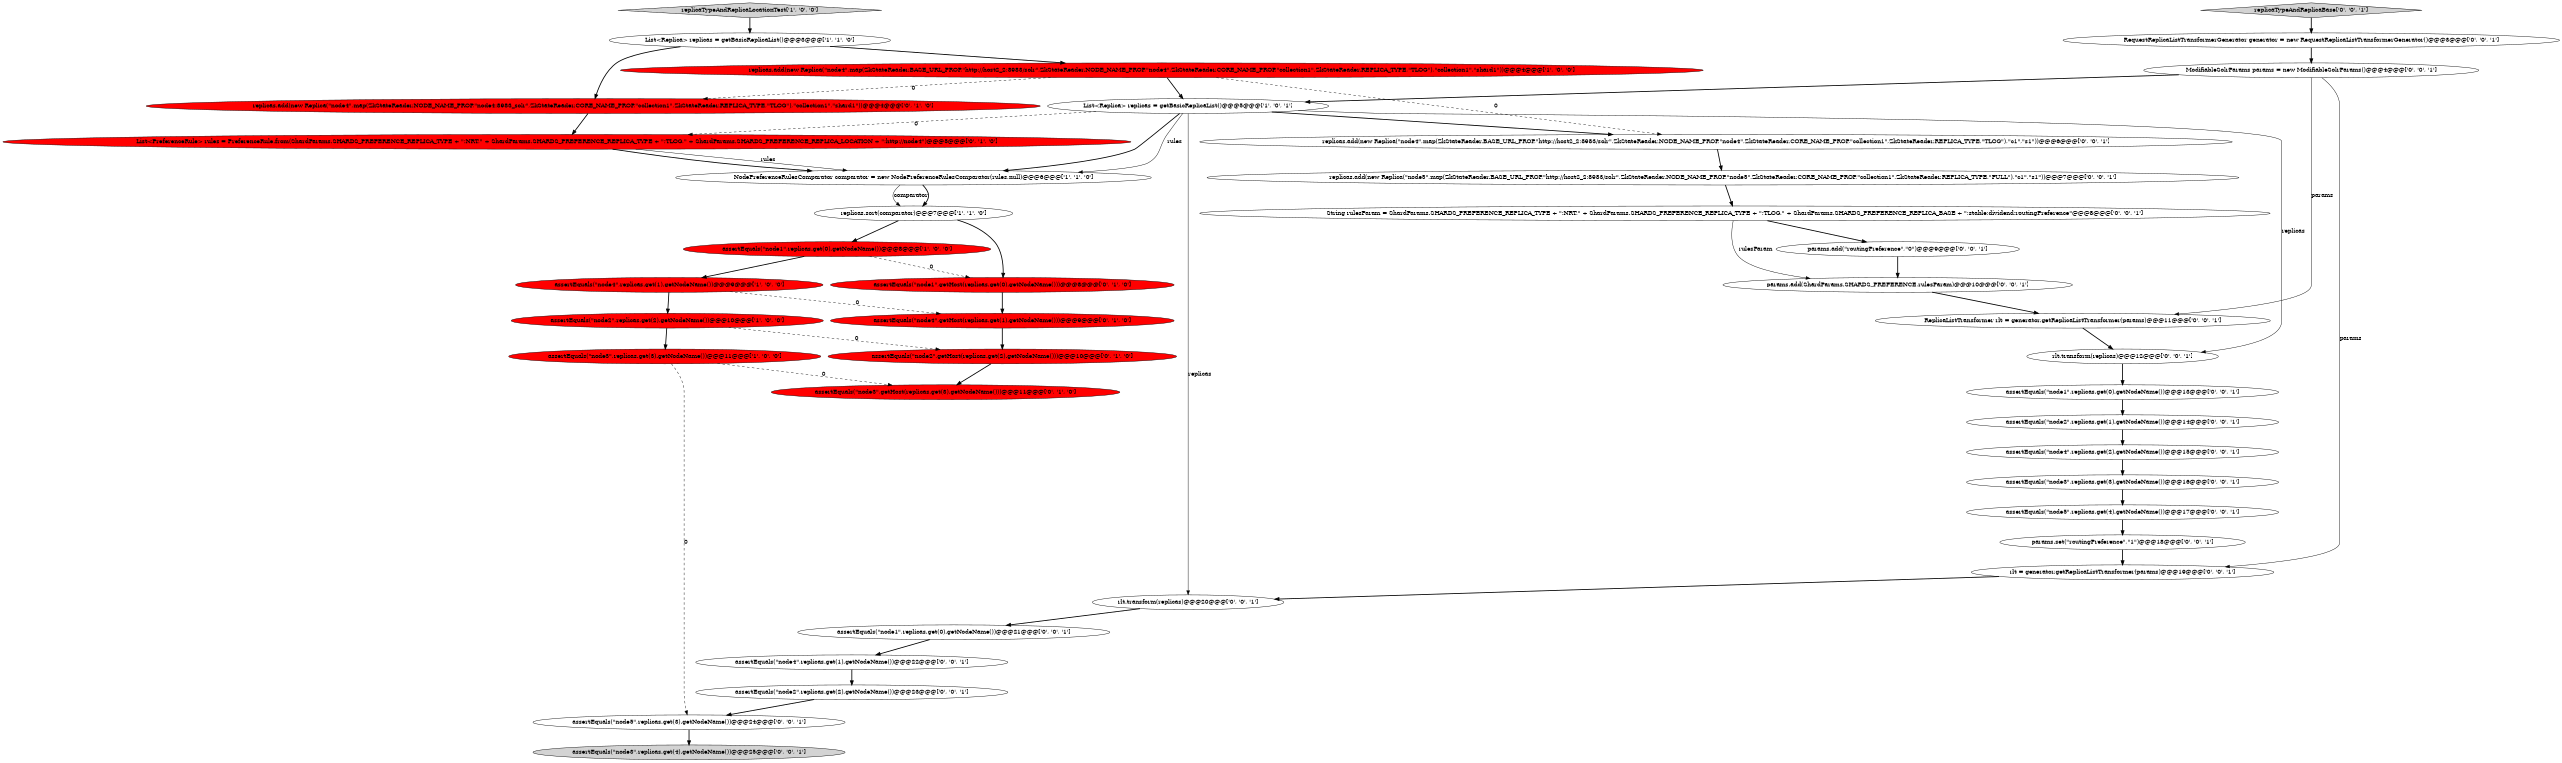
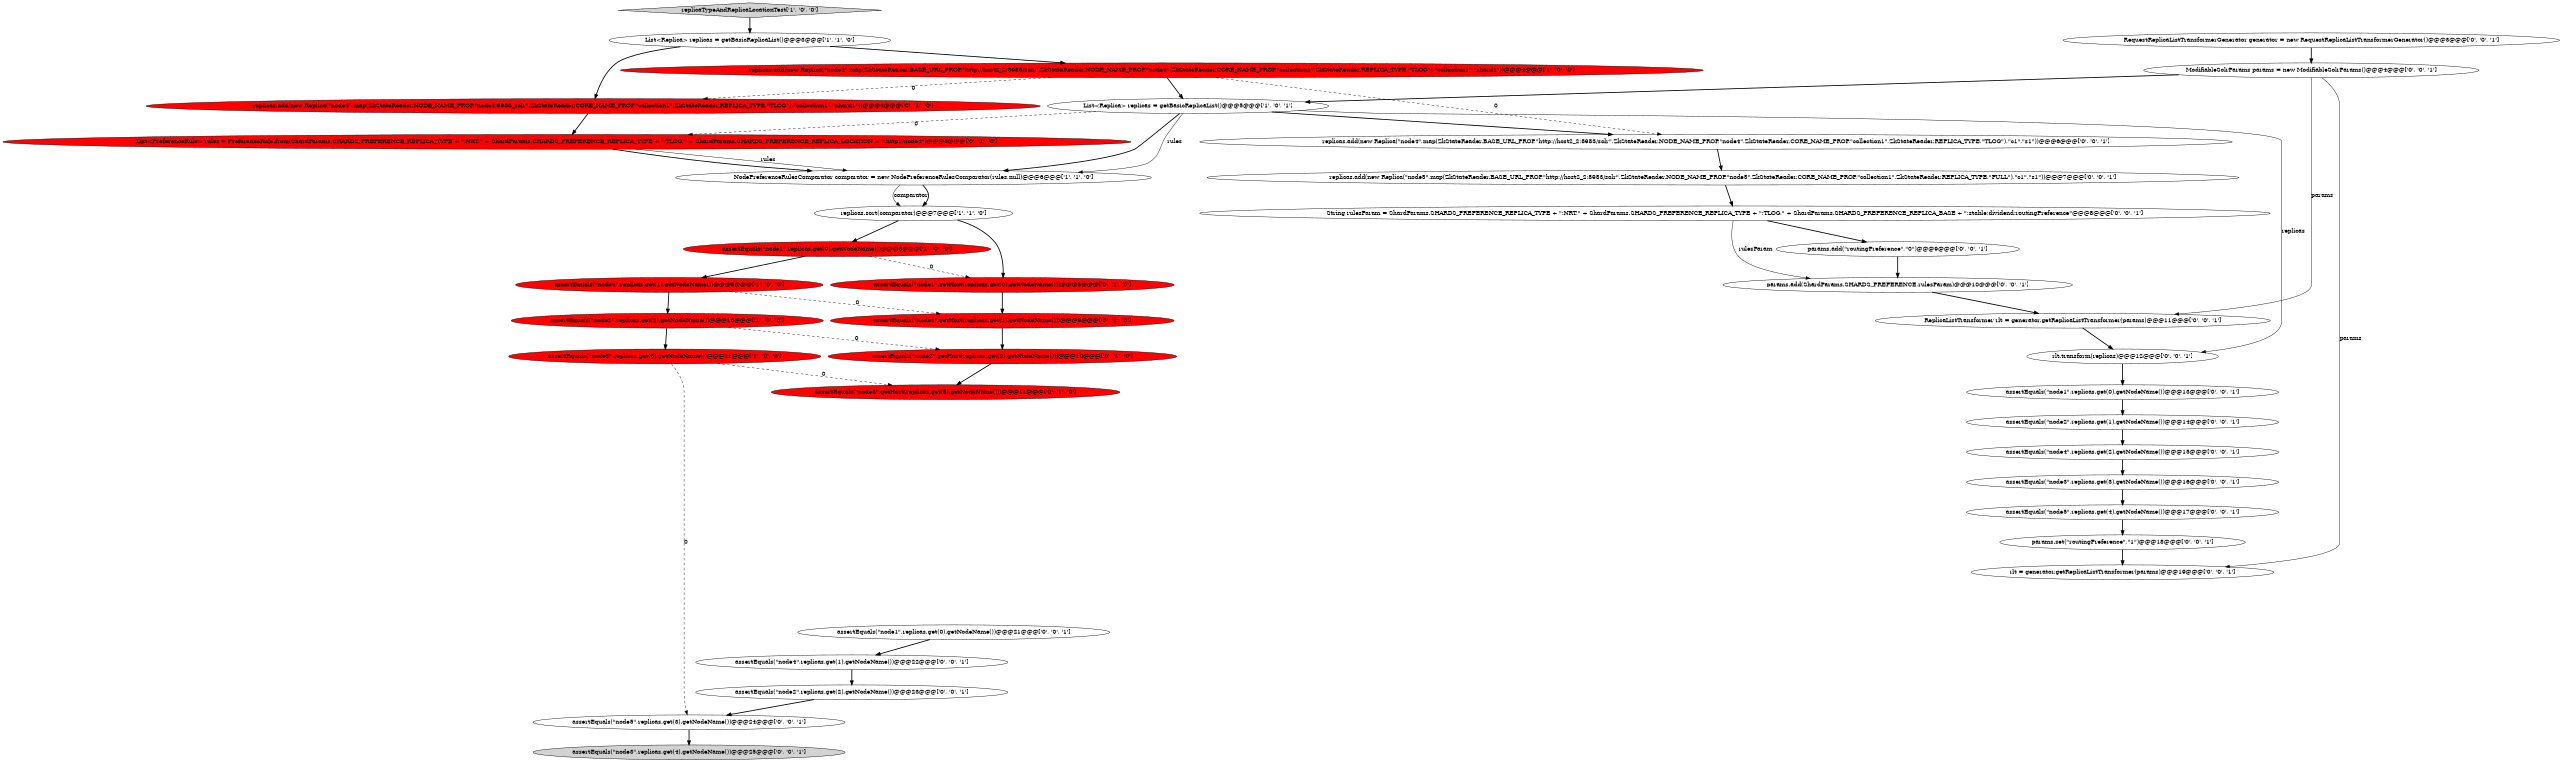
node "replicaTypeAndReplicaBase['0', '0', '1']": removed
node "rlt.transform(replicas)@@@20@@@['0', '0', '1']": removed
